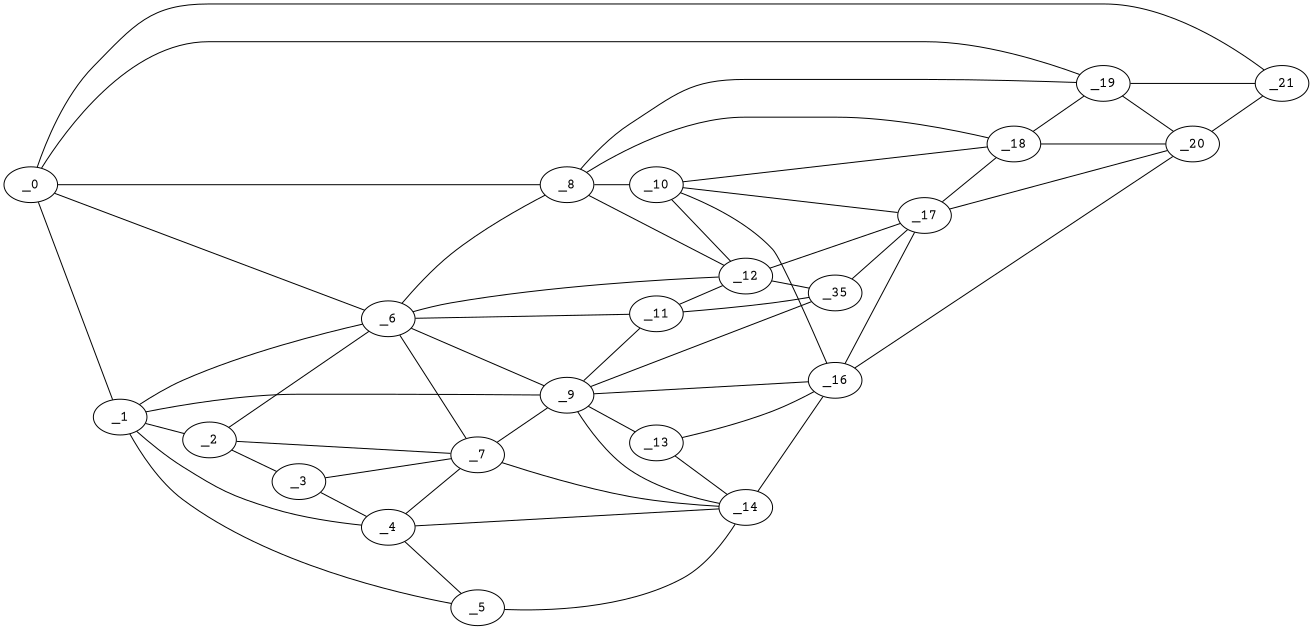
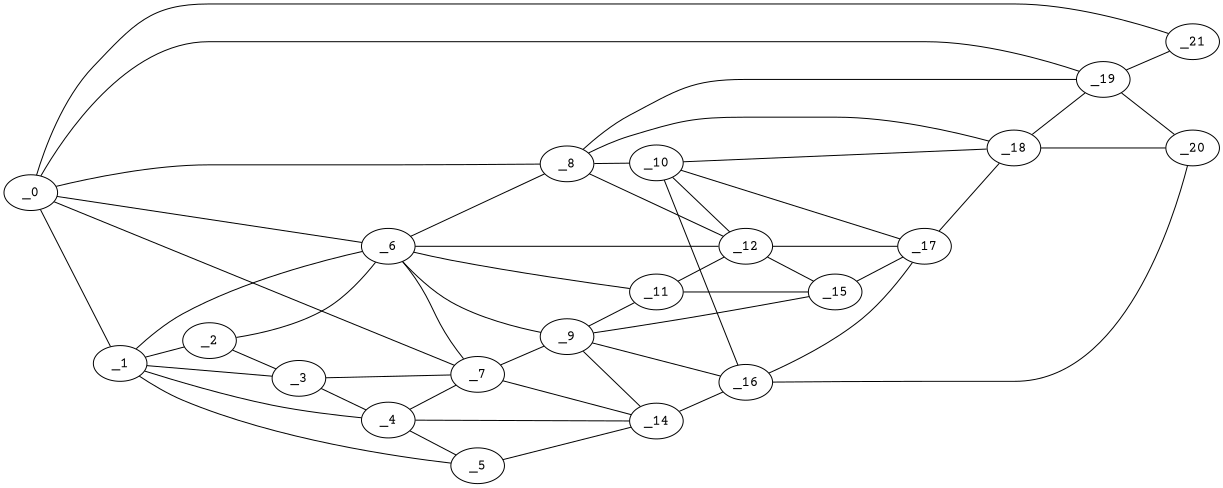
edge "_21" -- "_20": removed
edge "_20" -- "_17": removed
node "_35": label "_35" -> "_15"
edge "_9" -- "_1": now "_3" -- "_1"
node "_13": removed
edge "_2" -- "_7": now "_0" -- "_7"
